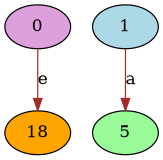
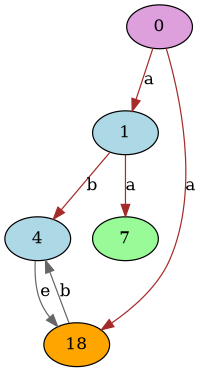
edge "0" -> "1": added, label "a"
edge "0" -> "18": label "e" -> "a"
node "5": label "5" -> "7"
node "4": added
